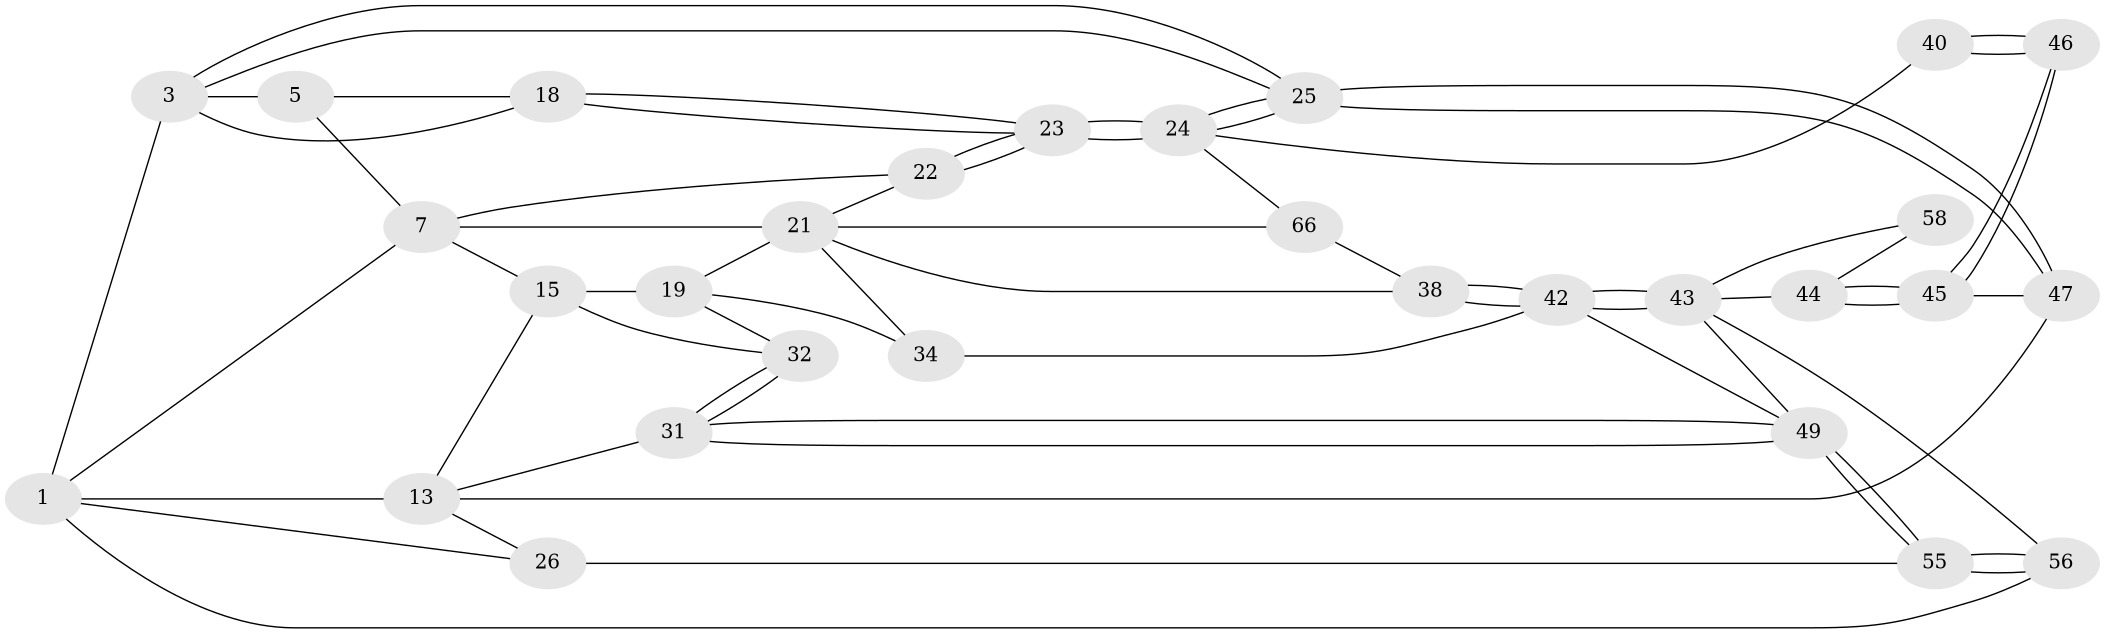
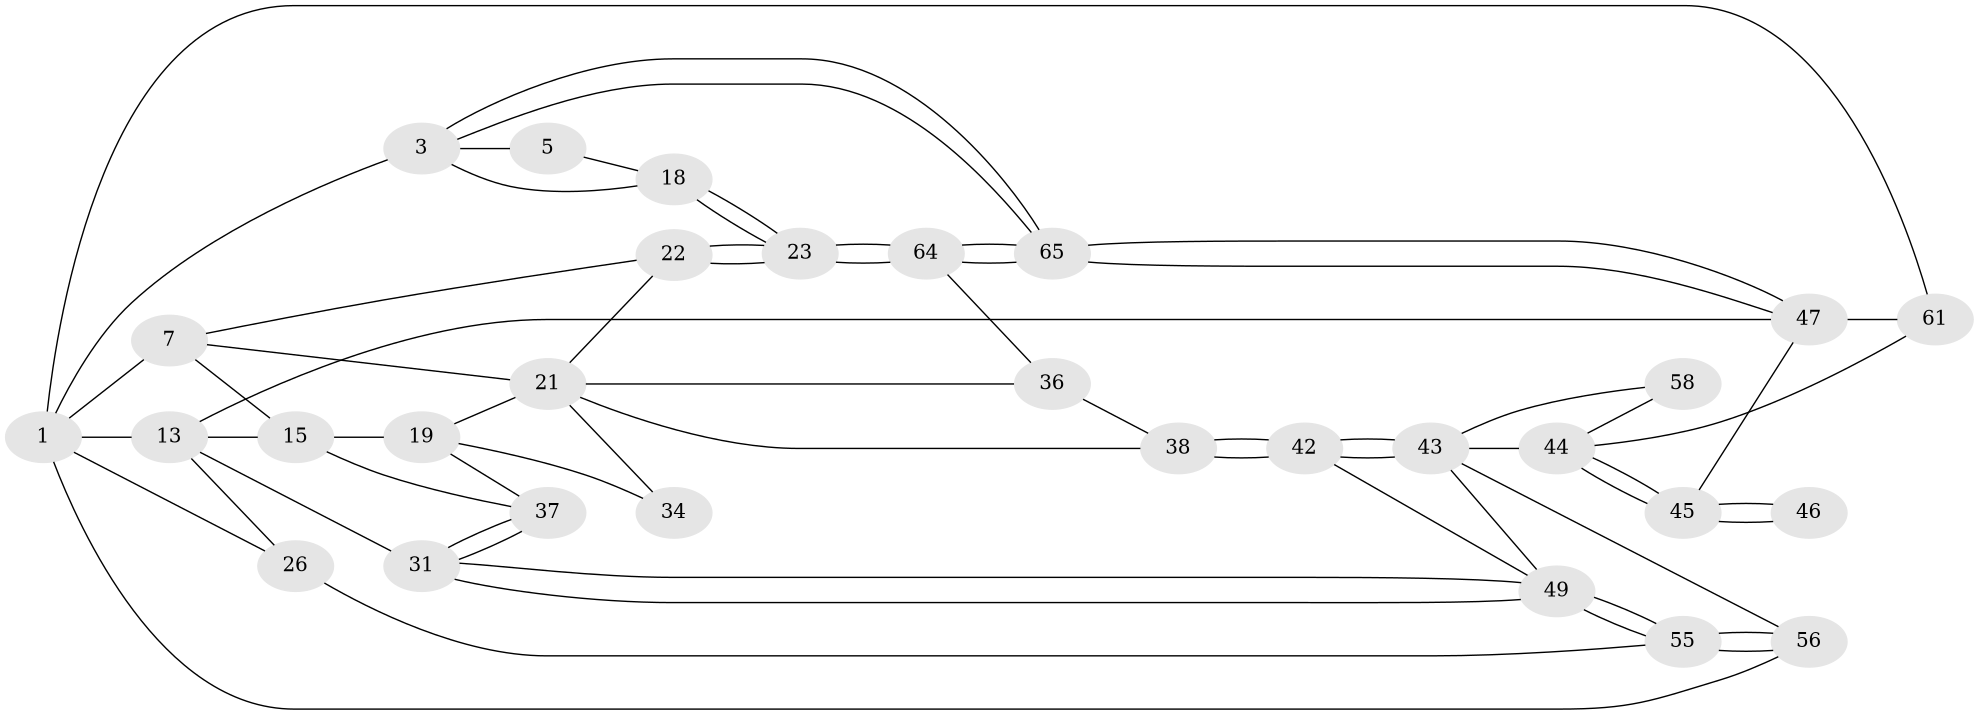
node "40": removed
node "25": label "25" -> "65"
node "24": label "24" -> "64"
edge "5" -- "7": removed
node "66": label "66" -> "36"
node "61": added
node "32": label "32" -> "37"
edge "42" -- "34": removed
